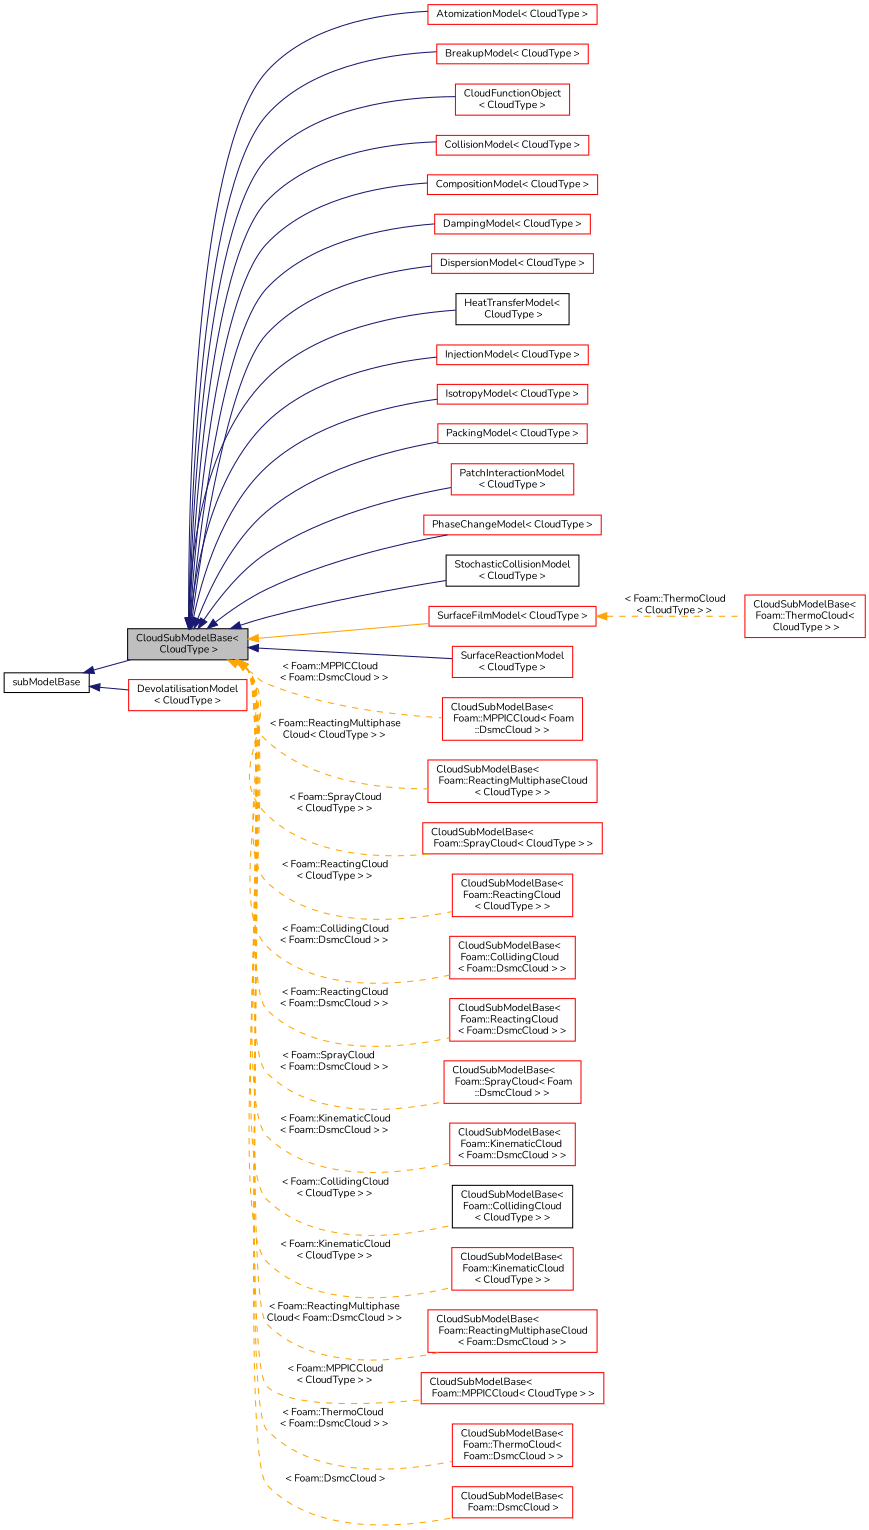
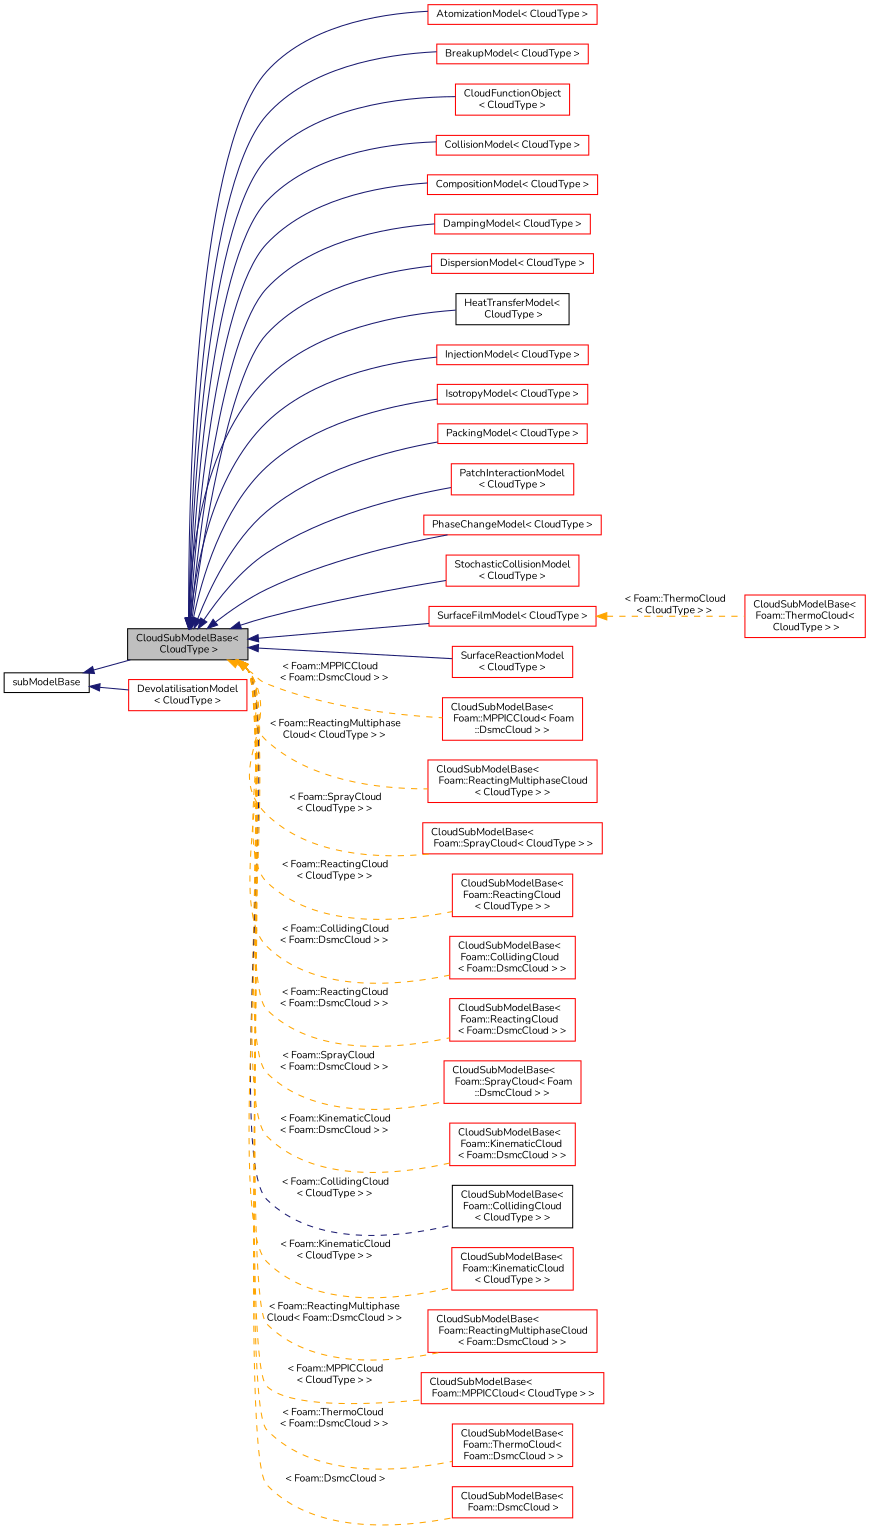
node "StochasticCollisionModel < CloudType >": color black -> red
edge "SurfaceFilmModel< CloudType >" -> "CloudSubModelBase< CloudType >": color orange -> midnightblue
edge "CloudSubModelBase< Foam::CollidingCloud < CloudType > >" -> "CloudSubModelBase< CloudType >": color orange -> midnightblue
